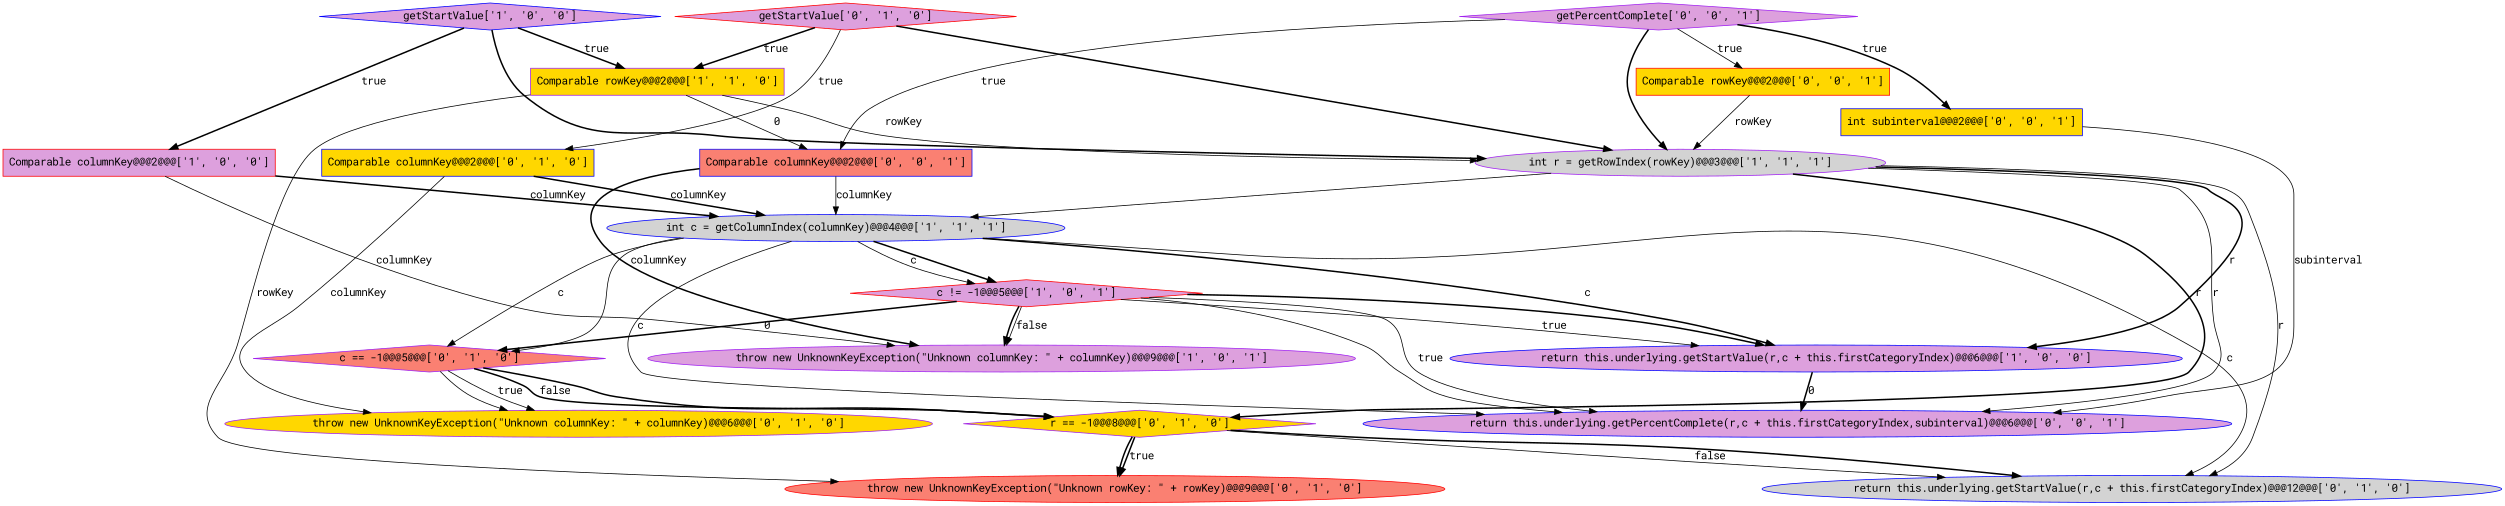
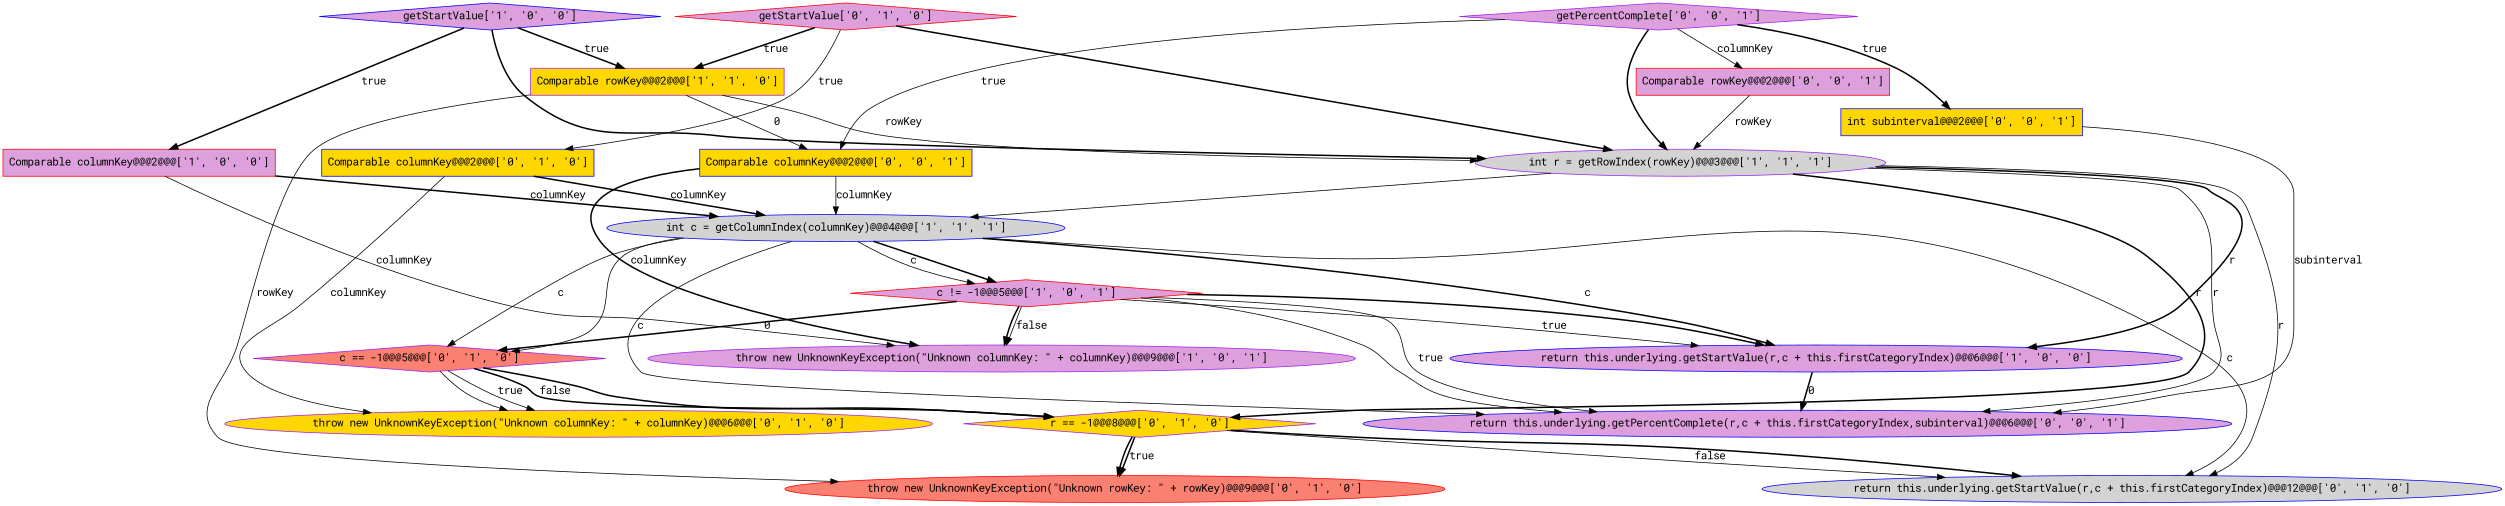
edge "getPercentComplete['0', '0', '1']" -> "Comparable rowKey@@@2@@@['0', '0', '1']": label "true" -> "columnKey"
node "Comparable rowKey@@@2@@@['0', '0', '1']": fillcolor gold -> plum
node "Comparable columnKey@@@2@@@['0', '0', '1']": fillcolor salmon -> gold
